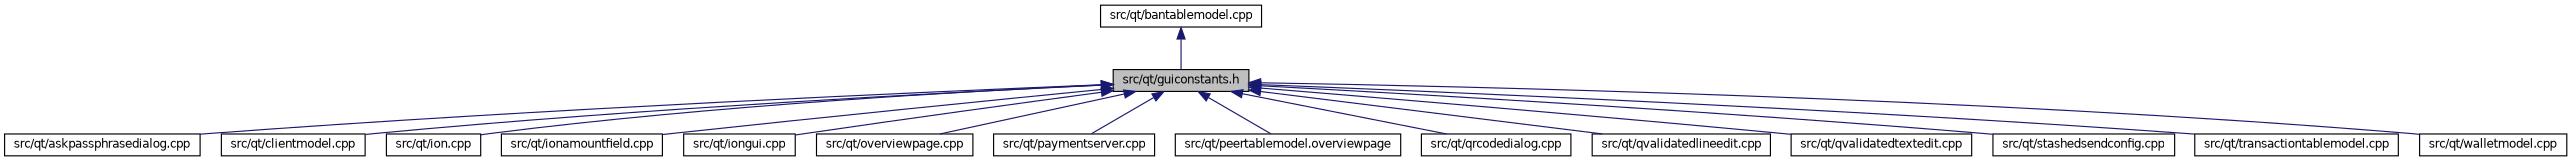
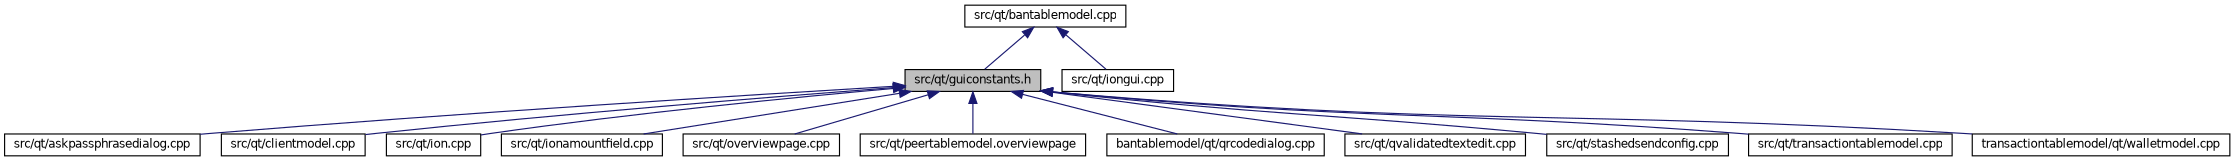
edge "src/qt/iongui.cpp" -> "src/qt/guiconstants.h": now "src/qt/iongui.cpp" -> "src/qt/bantablemodel.cpp"
node "src/qt/paymentserver.cpp": removed
node "src/qt/qrcodedialog.cpp": label "src/qt/qrcodedialog.cpp" -> "bantablemodel/qt/qrcodedialog.cpp"
node "src/qt/qvalidatedlineedit.cpp": removed
node "src/qt/walletmodel.cpp": label "src/qt/walletmodel.cpp" -> "transactiontablemodel/qt/walletmodel.cpp"
